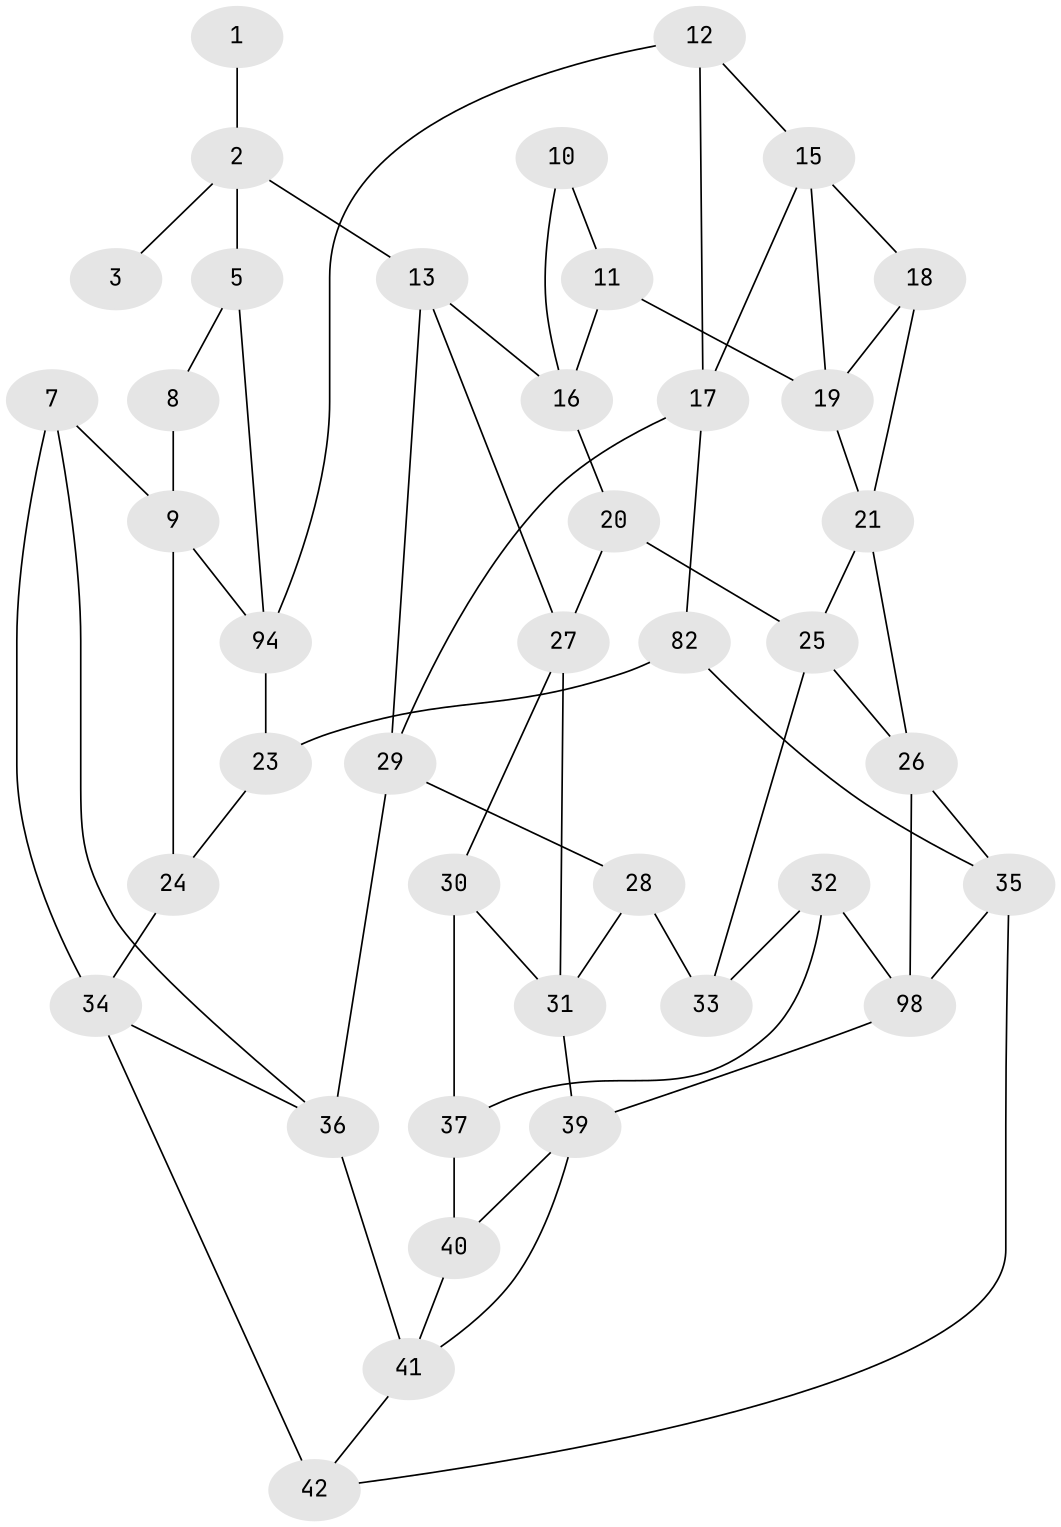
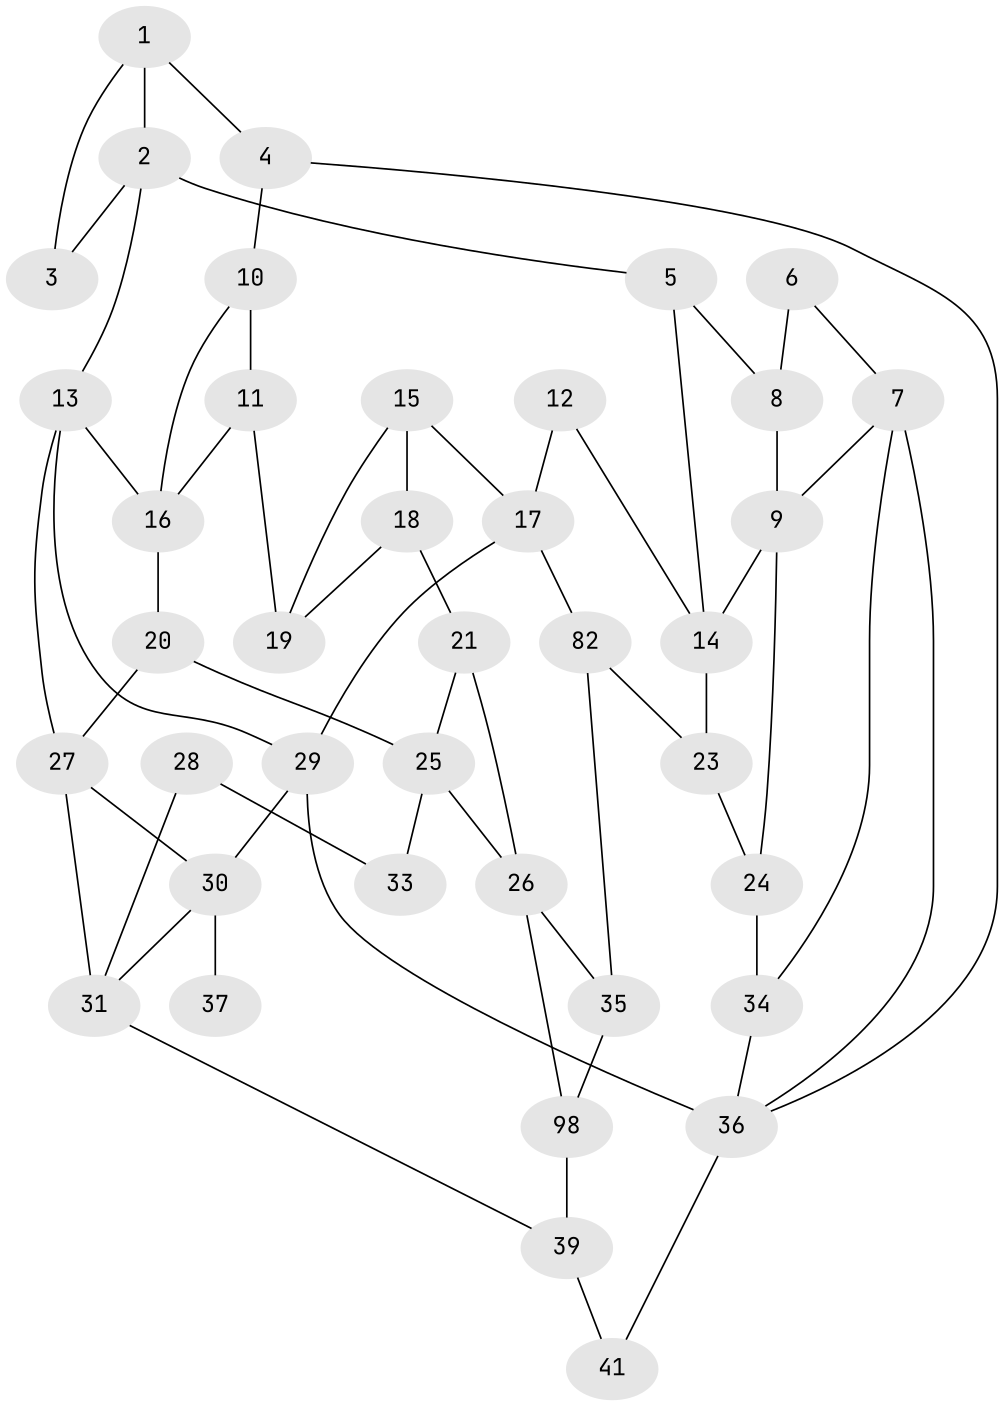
edge "12" -- "15": removed
edge "1" -- "3": added
node "4": added
node "6": added
edge "19" -- "21": removed
node "94": label "94" -> "14"
edge "29" -- "28": now "29" -- "30"
node "32": removed
node "40": removed
node "42": removed
